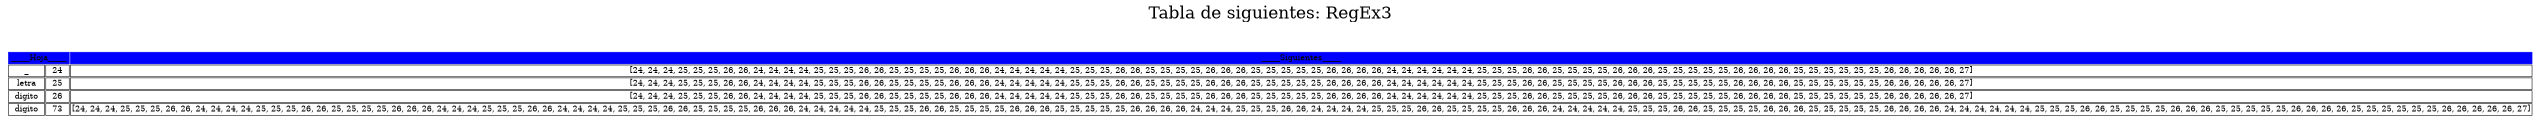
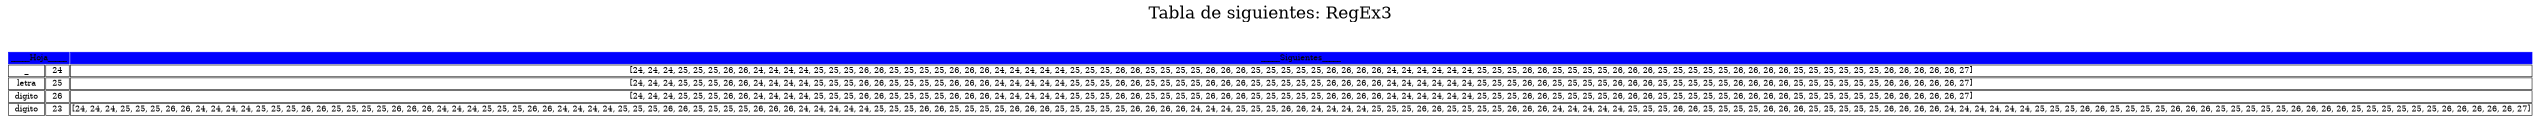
node "_____Hoja_____": text "73" -> "23"
